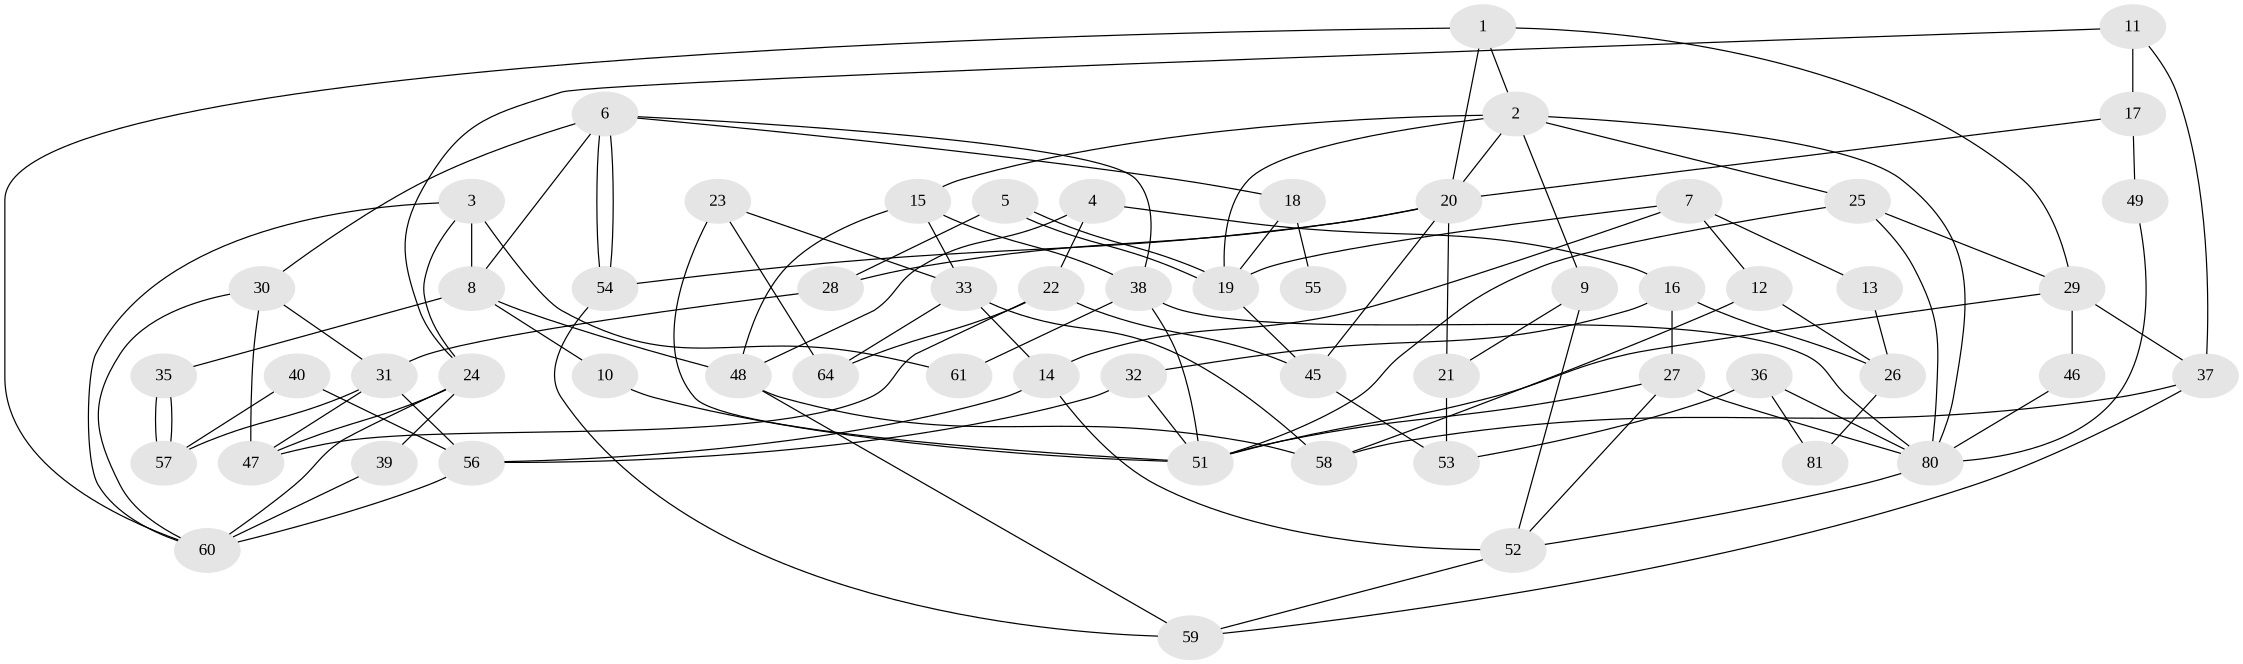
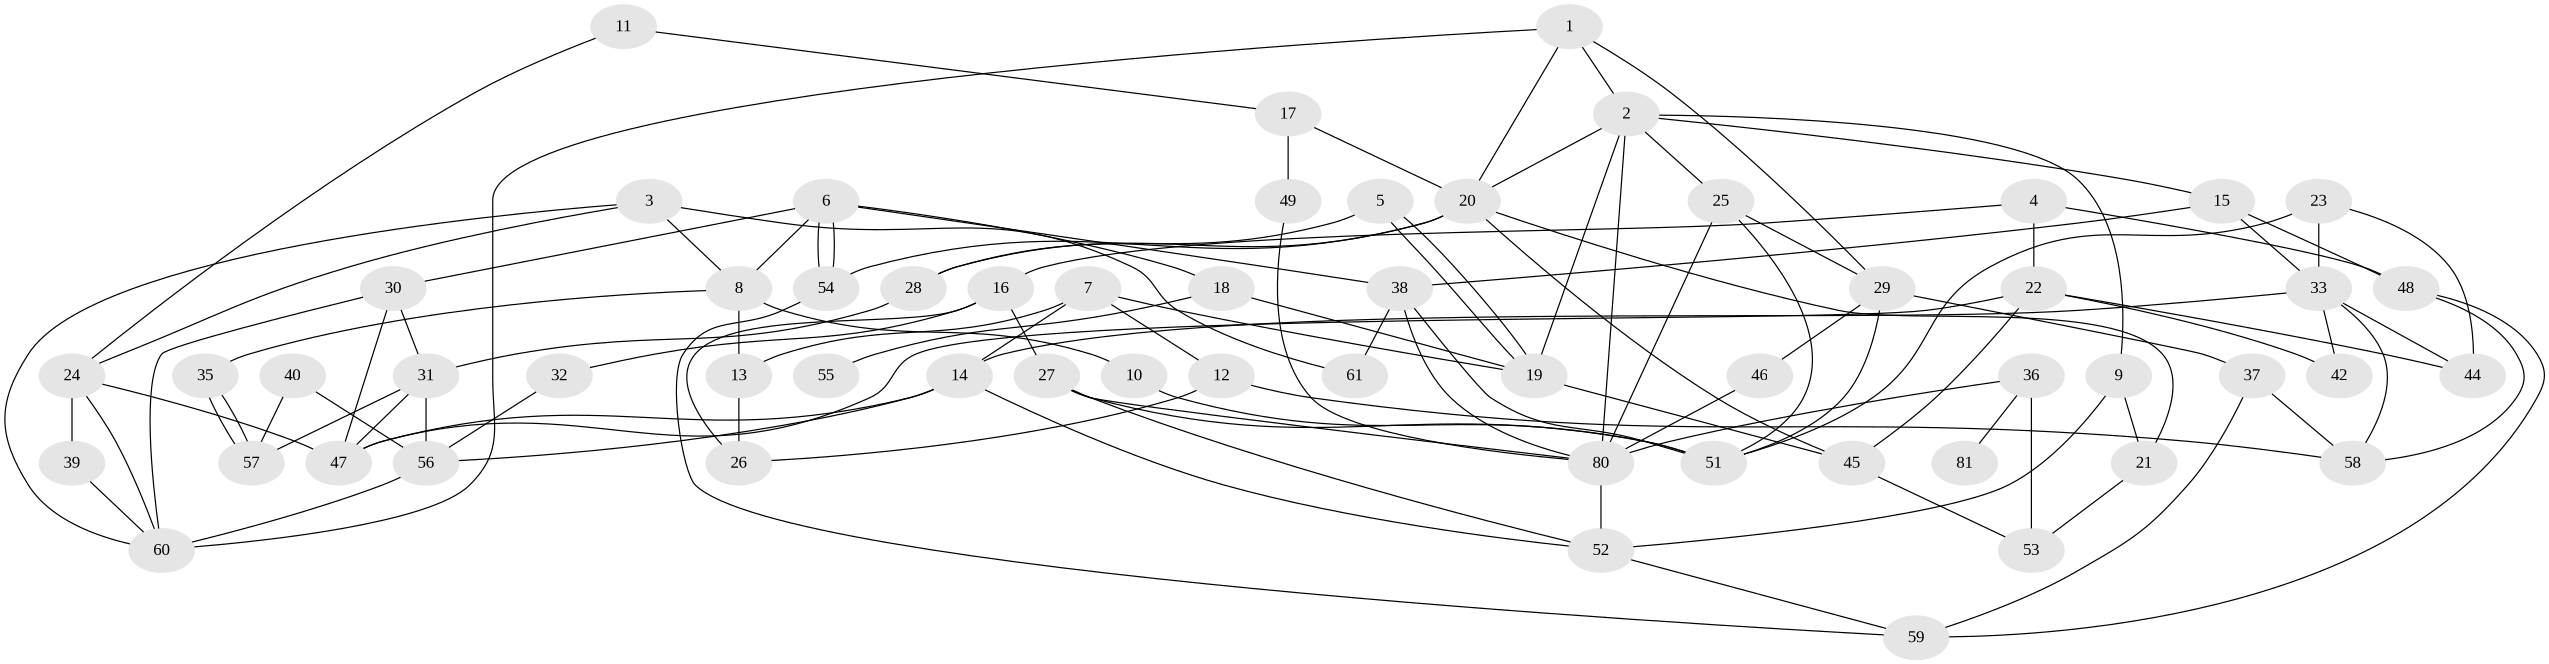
edge "11" -- "37": removed
edge "8" -- "48": now "8" -- "13"
node "64": label "64" -> "44"
node "42": added
edge "14" -- "47": added
edge "32" -- "51": removed
edge "26" -- "81": removed
